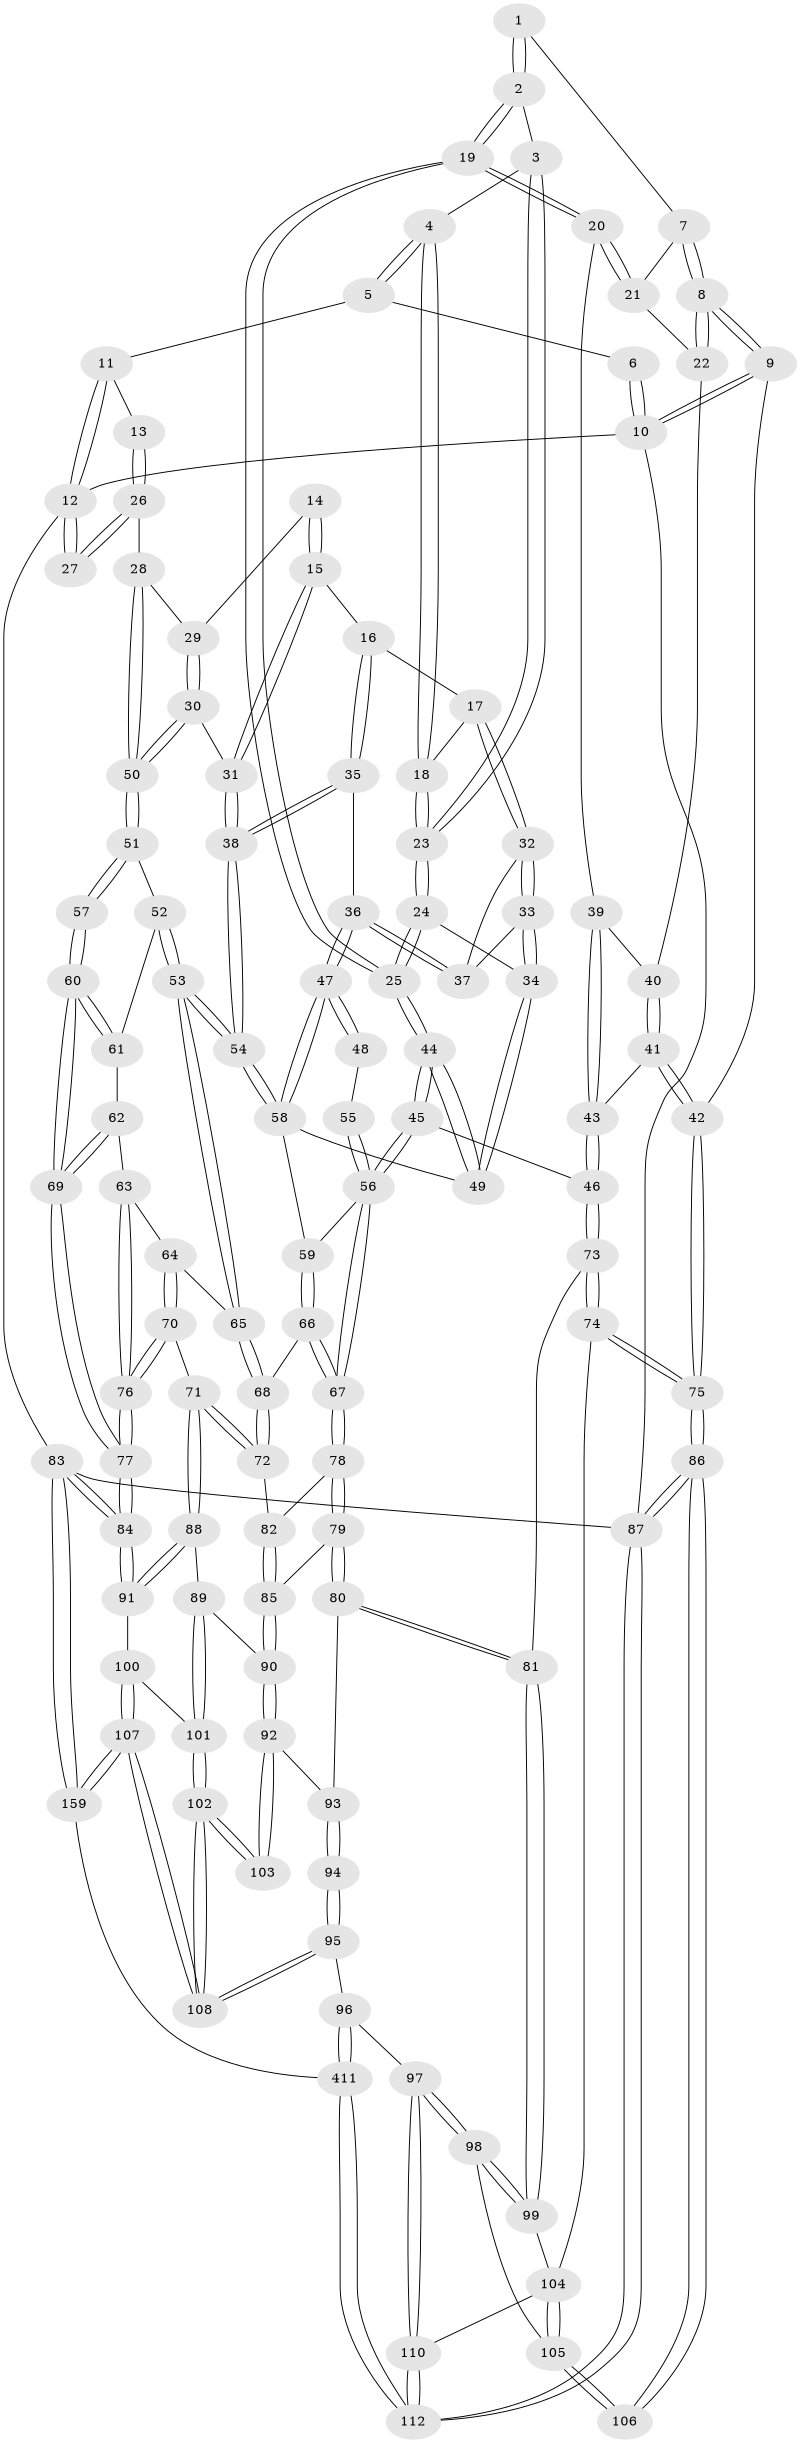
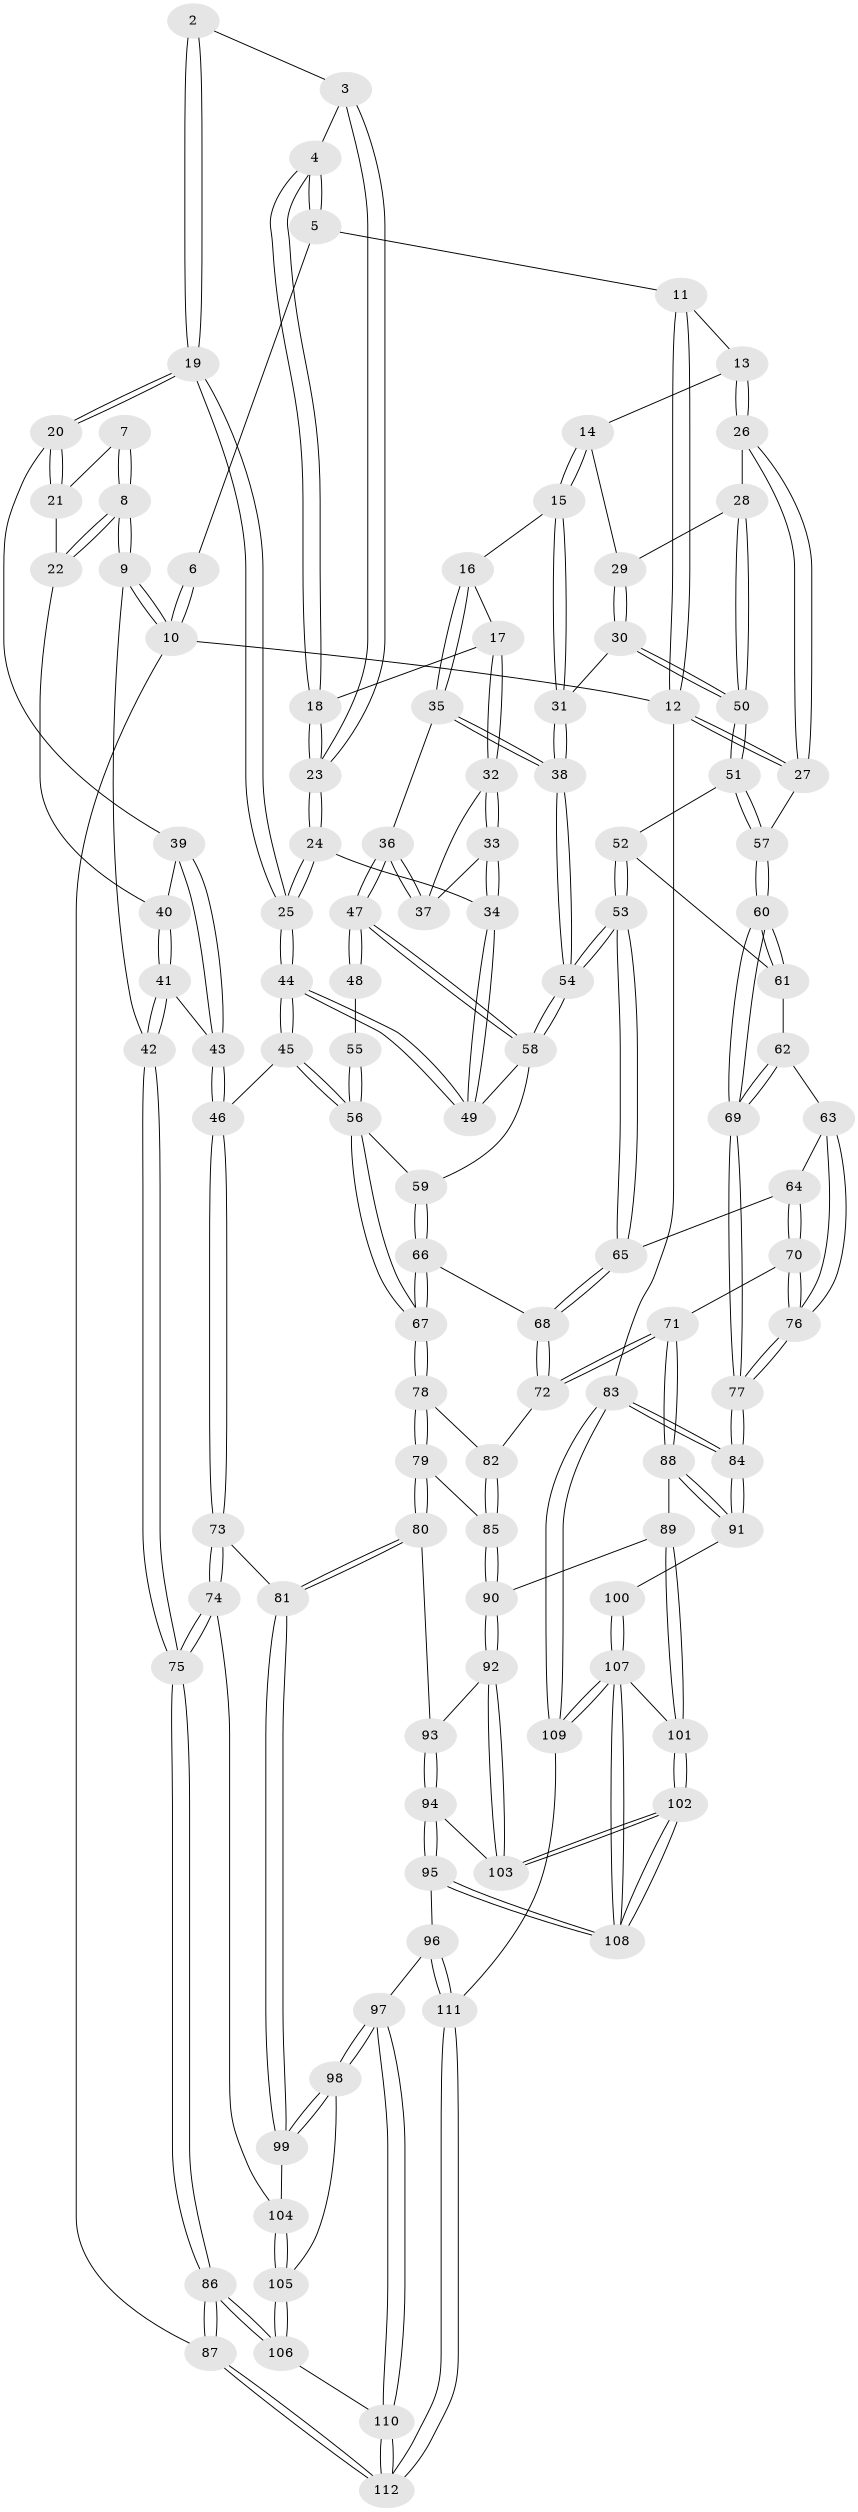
node "1": removed
edge "13" -- "14": added
edge "27" -- "57": added
edge "83" -- "87": removed
edge "100" -- "101": now "107" -- "101"
node "159": label "159" -> "109"
edge "94" -- "103": added
node "411": label "411" -> "111"
edge "104" -- "110": now "106" -- "110"
